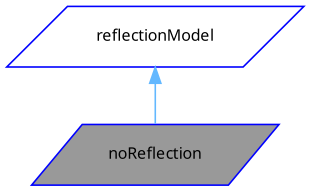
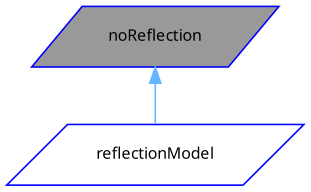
edge "noReflection" -> "reflectionModel": reversed
